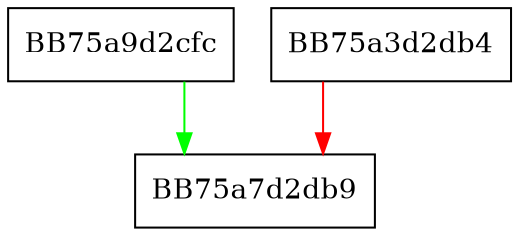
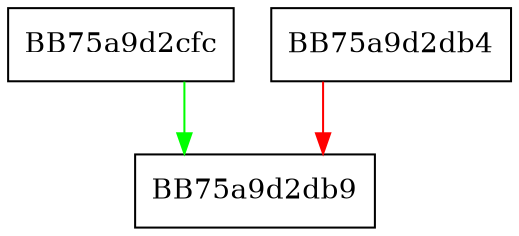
node "BB75a3d2db4": label "BB75a3d2db4" -> "BB75a9d2db4"
node "BB75a7d2db9": label "BB75a7d2db9" -> "BB75a9d2db9"
